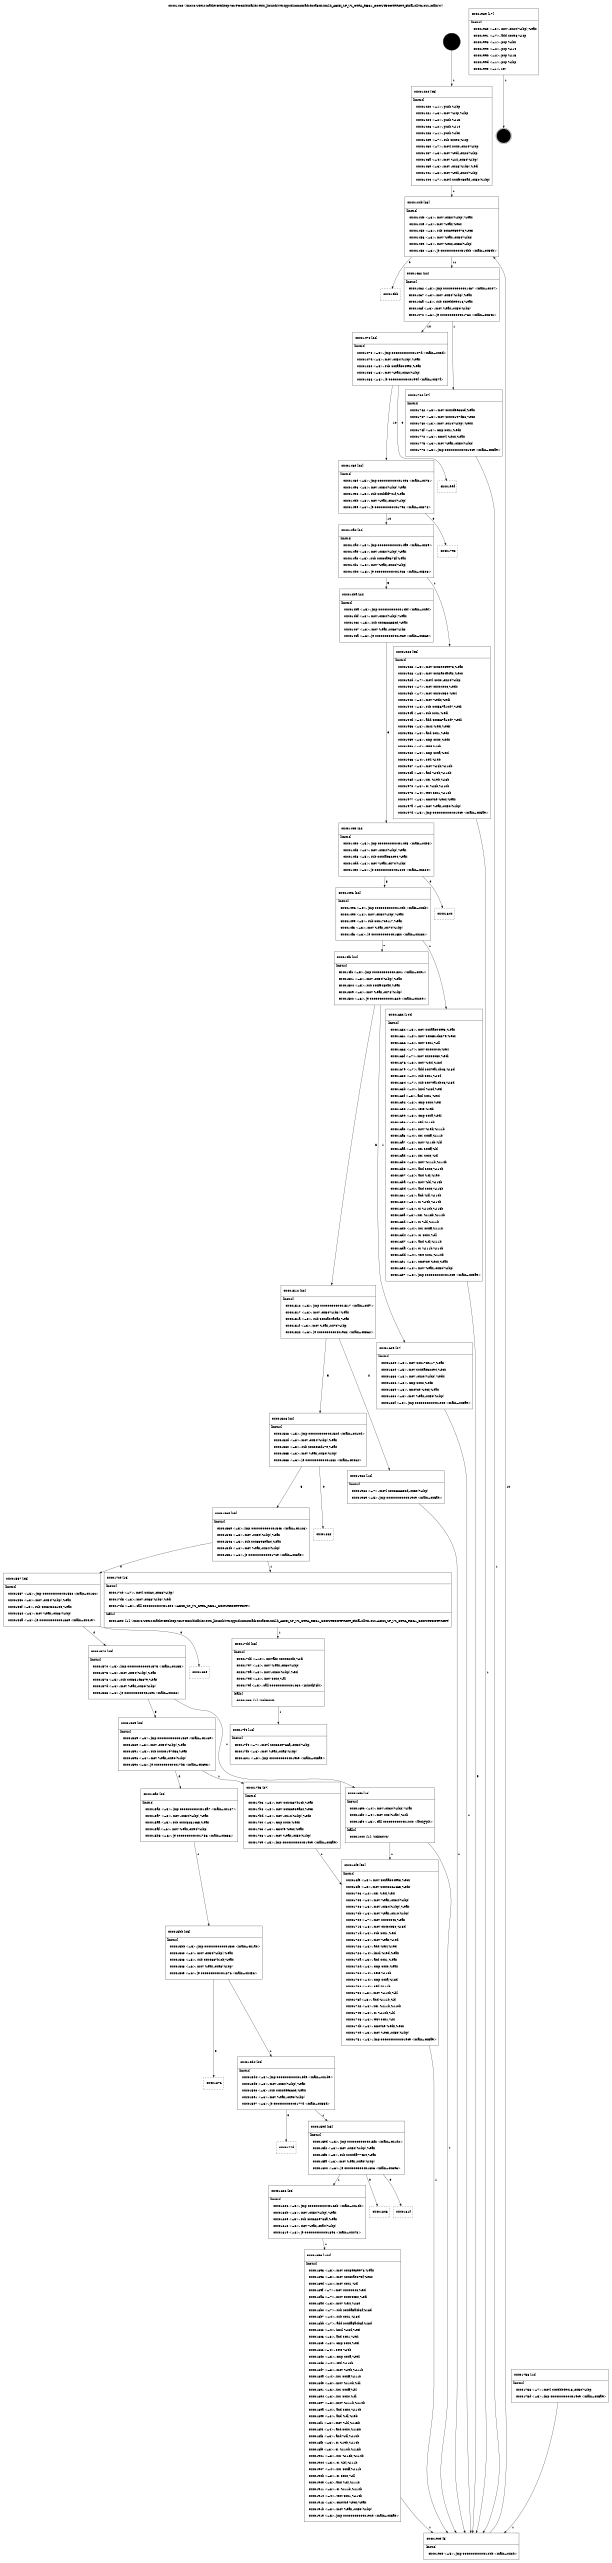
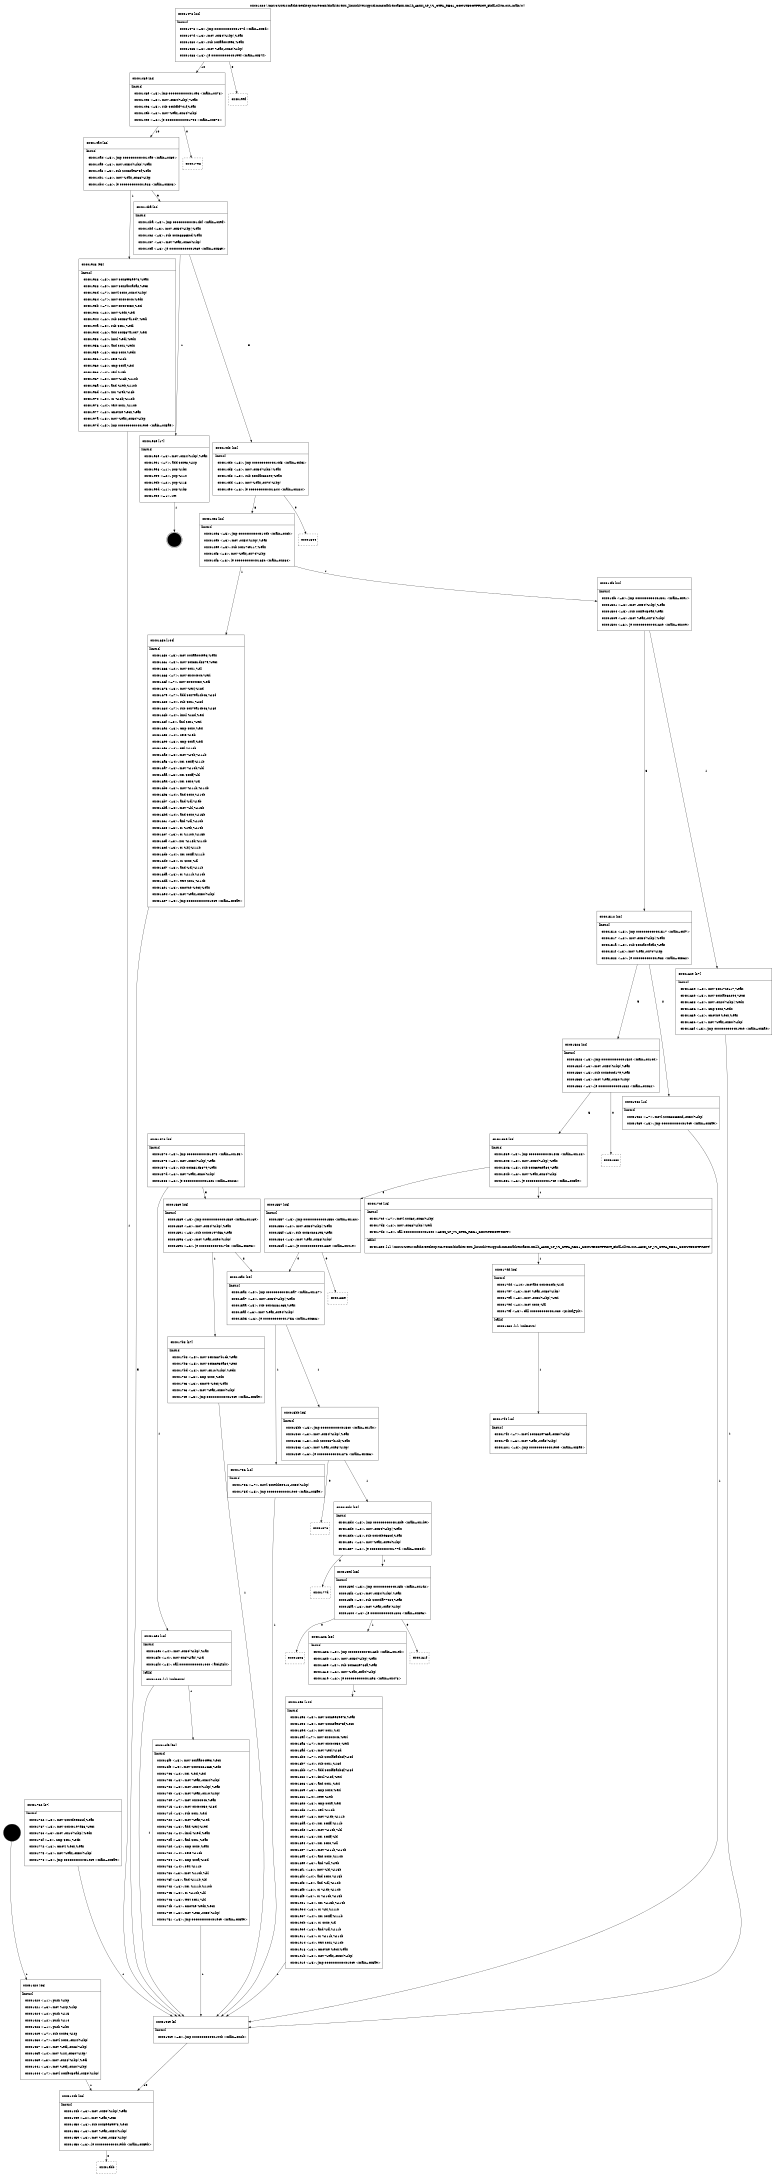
node "0x401462 [22]": removed
edge "0x4014ba [22]" -> "0x40198e [17]": added, label "1"
edge "0x4015a2 [25]" -> "0x401756 [12]": added, label "1"
edge "0x401557 [25]" -> "0x401570 [25]": now "0x401557 [25]" -> "0x4015a2 [25]"
edge "0x4017b3 [27]" -> "0x4016f9 [93]": now "0x4017b3 [27]" -> "0x4019c9 [5]"
